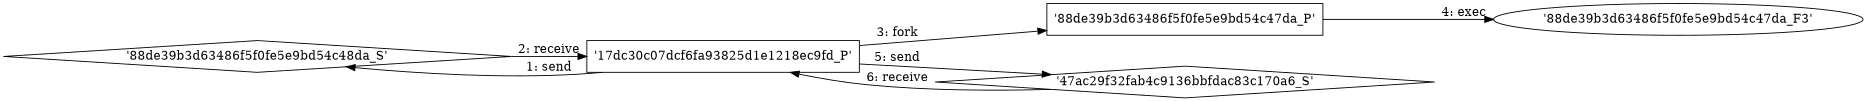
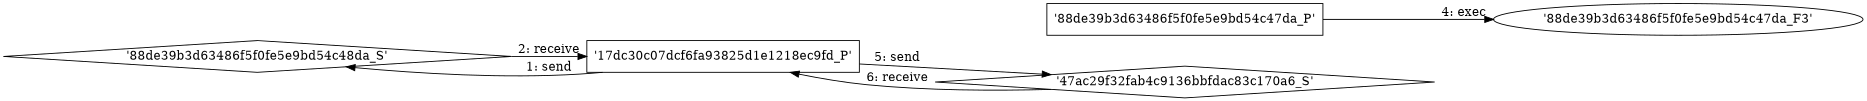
edge "'17dc30c07dcf6fa93825d1e1218ec9fd_P'" -> "'88de39b3d63486f5f0fe5e9bd54c47da_P'": removed, label "3: fork"
